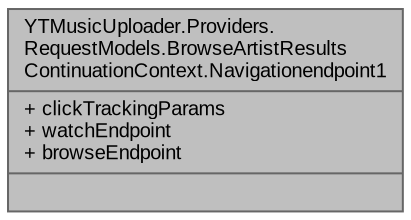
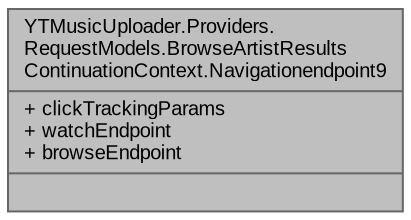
node "YTMusicUploader.Providers.": text "ContinuationContext.Navigationendpoint1" -> "ContinuationContext.Navigationendpoint9"
